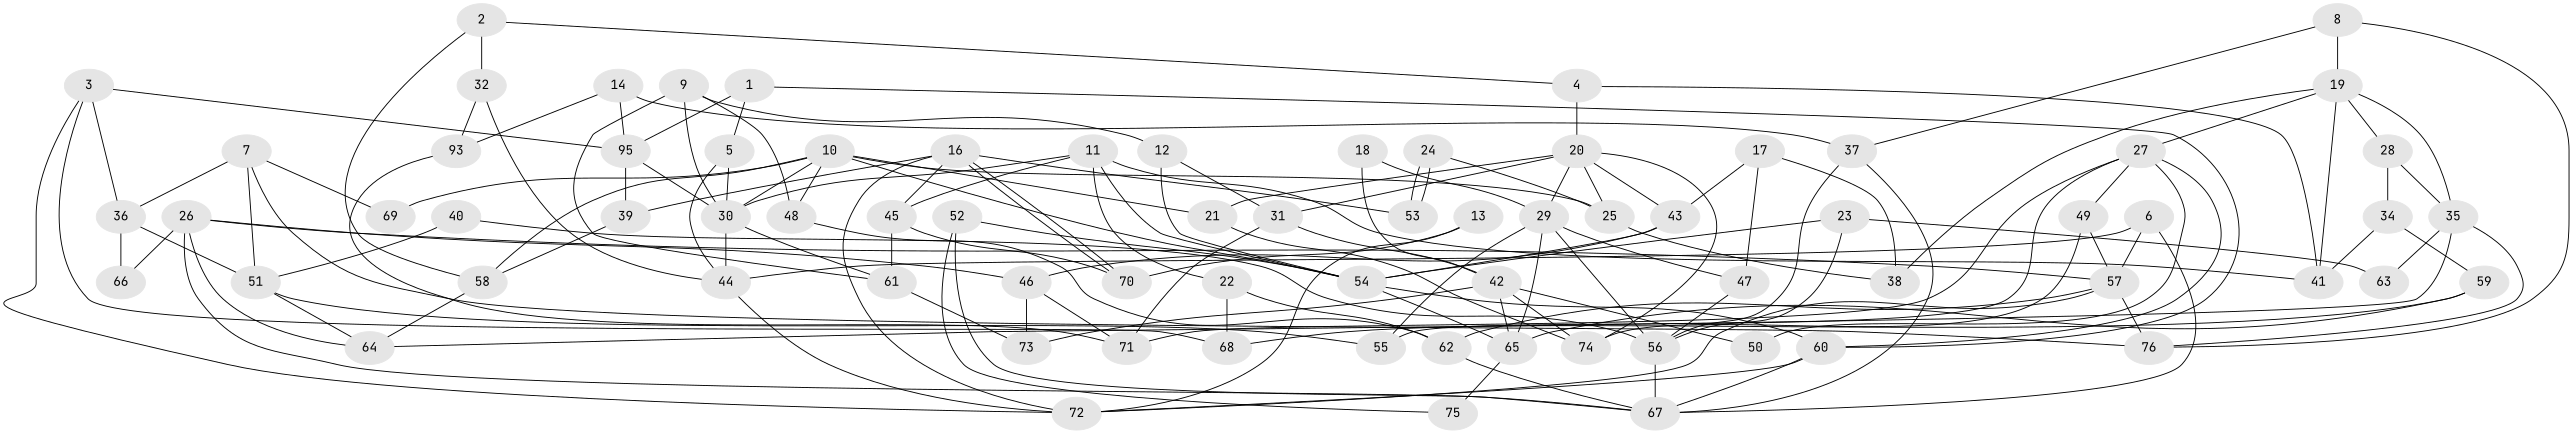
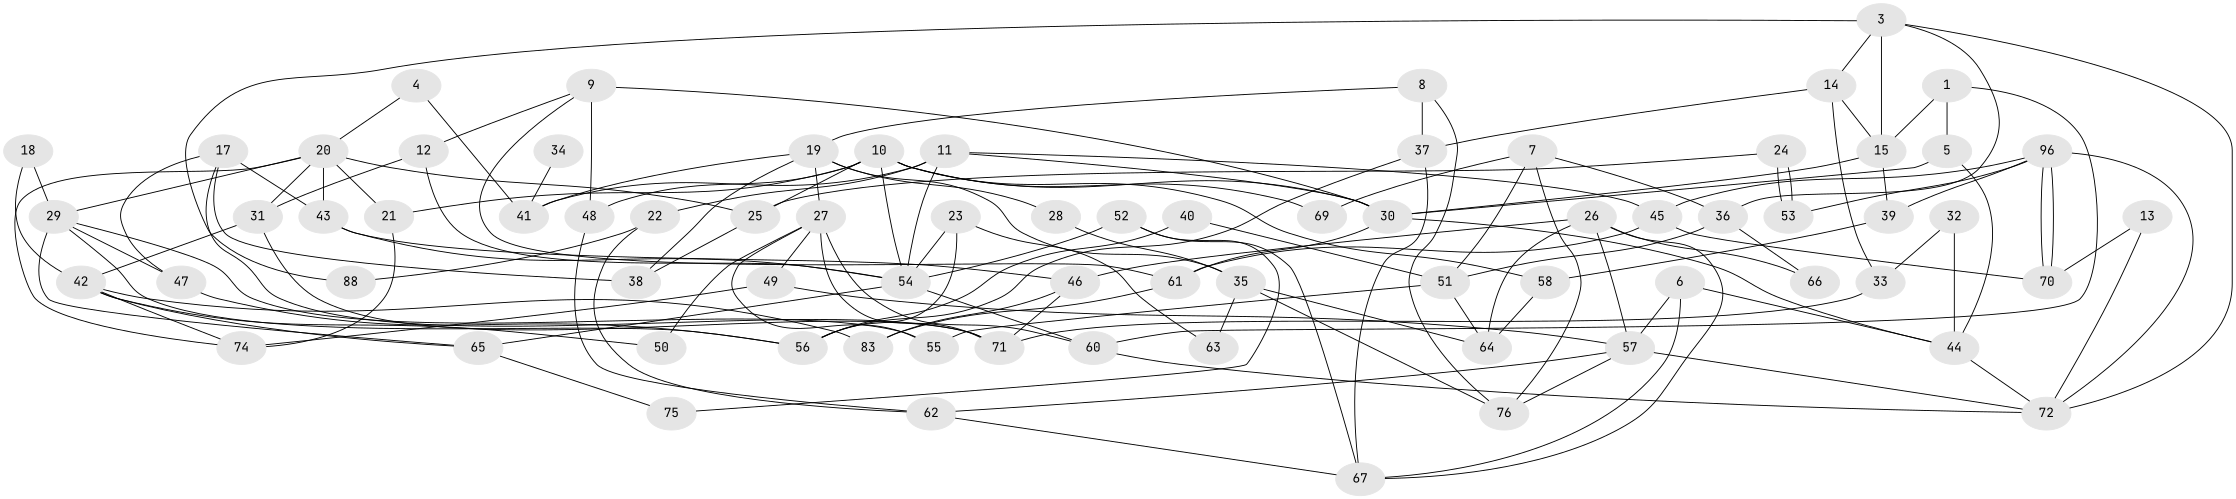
node "2": removed
edge "3" -- "14": added
node "93": label "93" -> "33"
node "95": label "95" -> "15"
node "16": label "16" -> "96"
edge "28" -- "34": removed
node "59": removed
edge "17" -- "71": added
node "73": label "73" -> "83"
node "68": label "68" -> "88"
edge "60" -- "67": removed
edge "56" -- "67": removed
